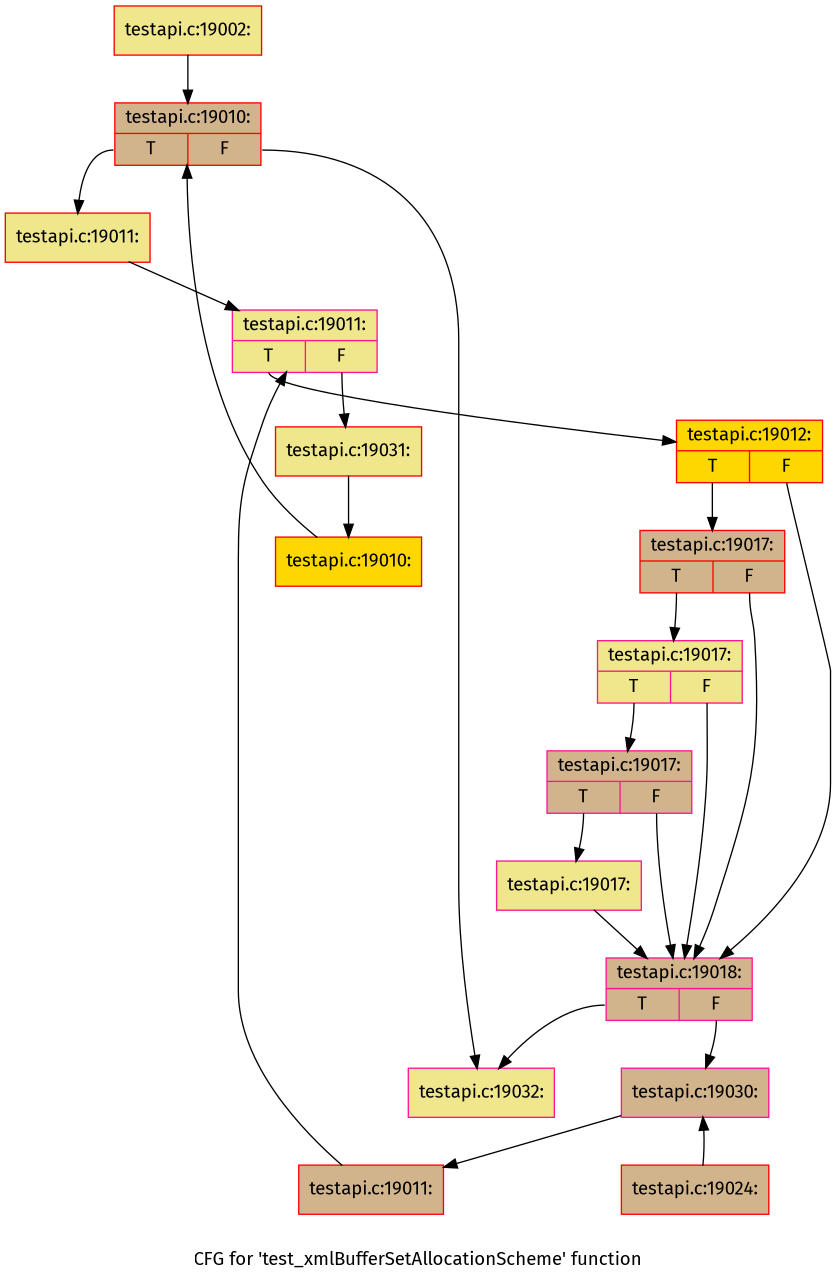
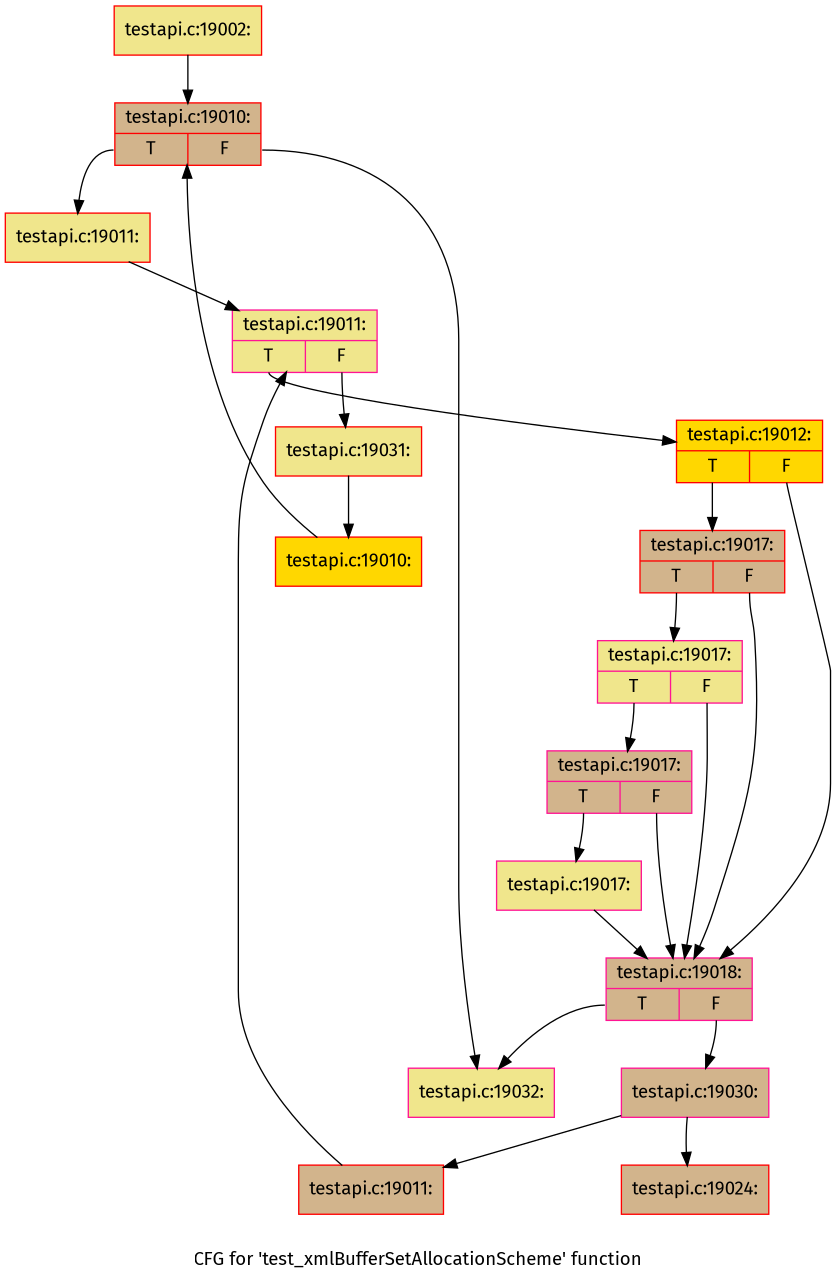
edge "testapi.c:19024:" -> "testapi.c:19030:": reversed
